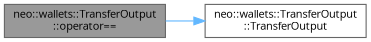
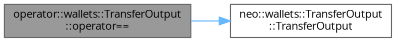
node "neo::wallets::TransferOutput ::operator==": label "neo::wallets::TransferOutput ::operator==" -> "operator::wallets::TransferOutput ::operator=="
